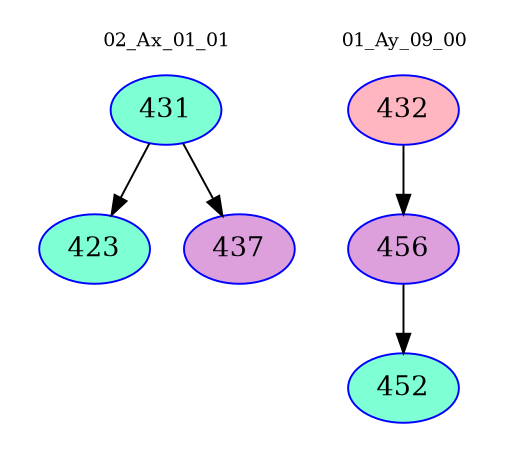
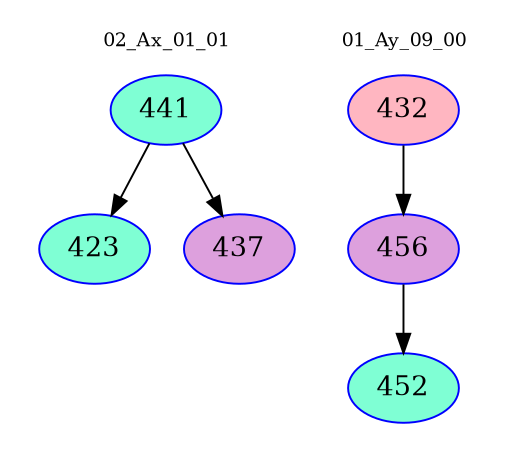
node "431": label "431" -> "441"
